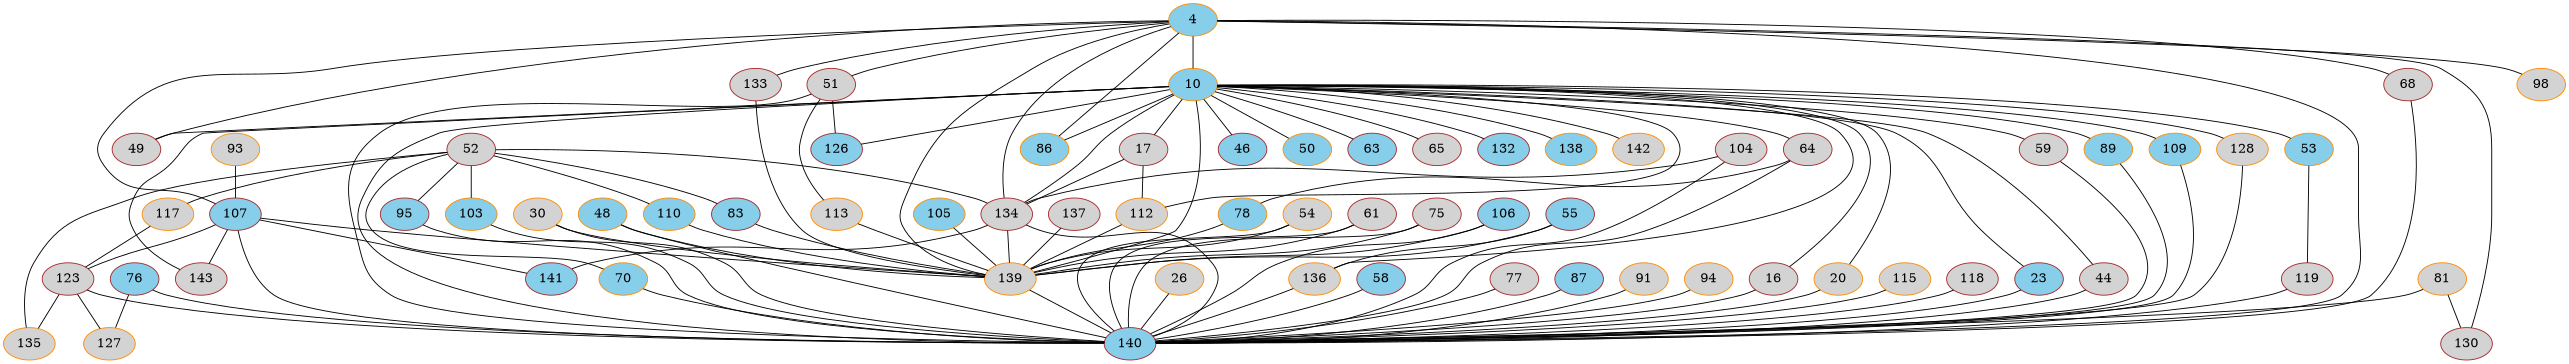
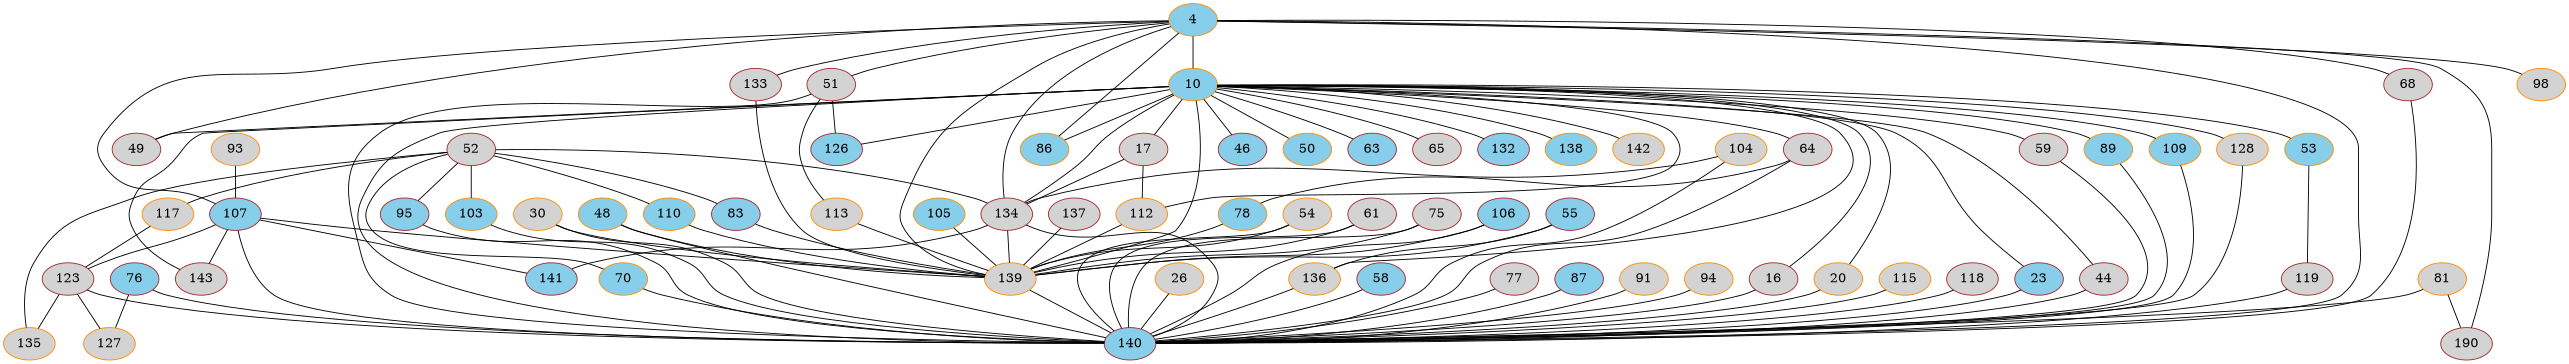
node "104": color brown -> darkorange
node "130": label "130" -> "190"
